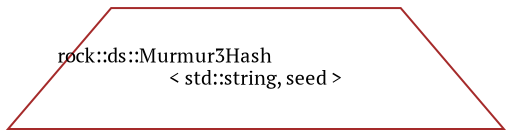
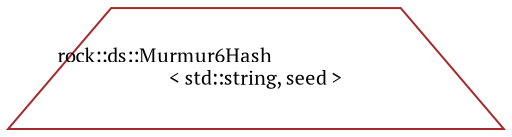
node "rock::ds::Murmur3Hash < std::string, seed >": label "rock::ds::Murmur3Hash < std::string, seed >" -> "rock::ds::Murmur6Hash < std::string, seed >"
